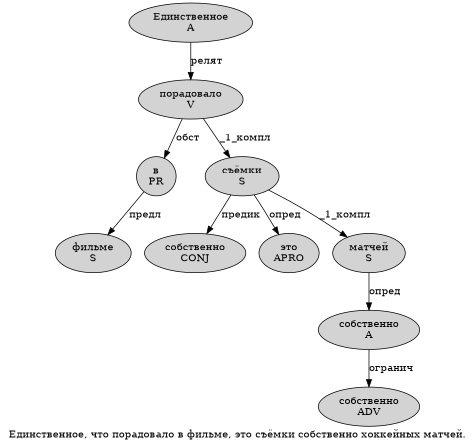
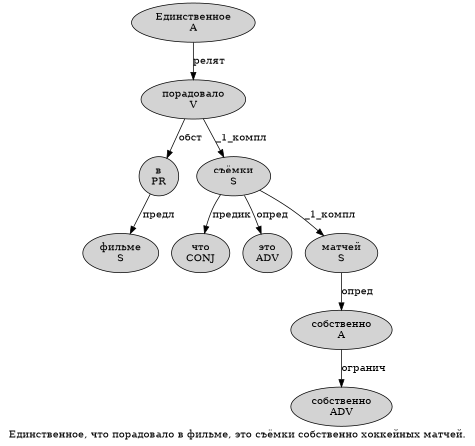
node "собственно CONJ": label "собственно CONJ" -> "что CONJ"
node "это APRO": label "это APRO" -> "это ADV"
